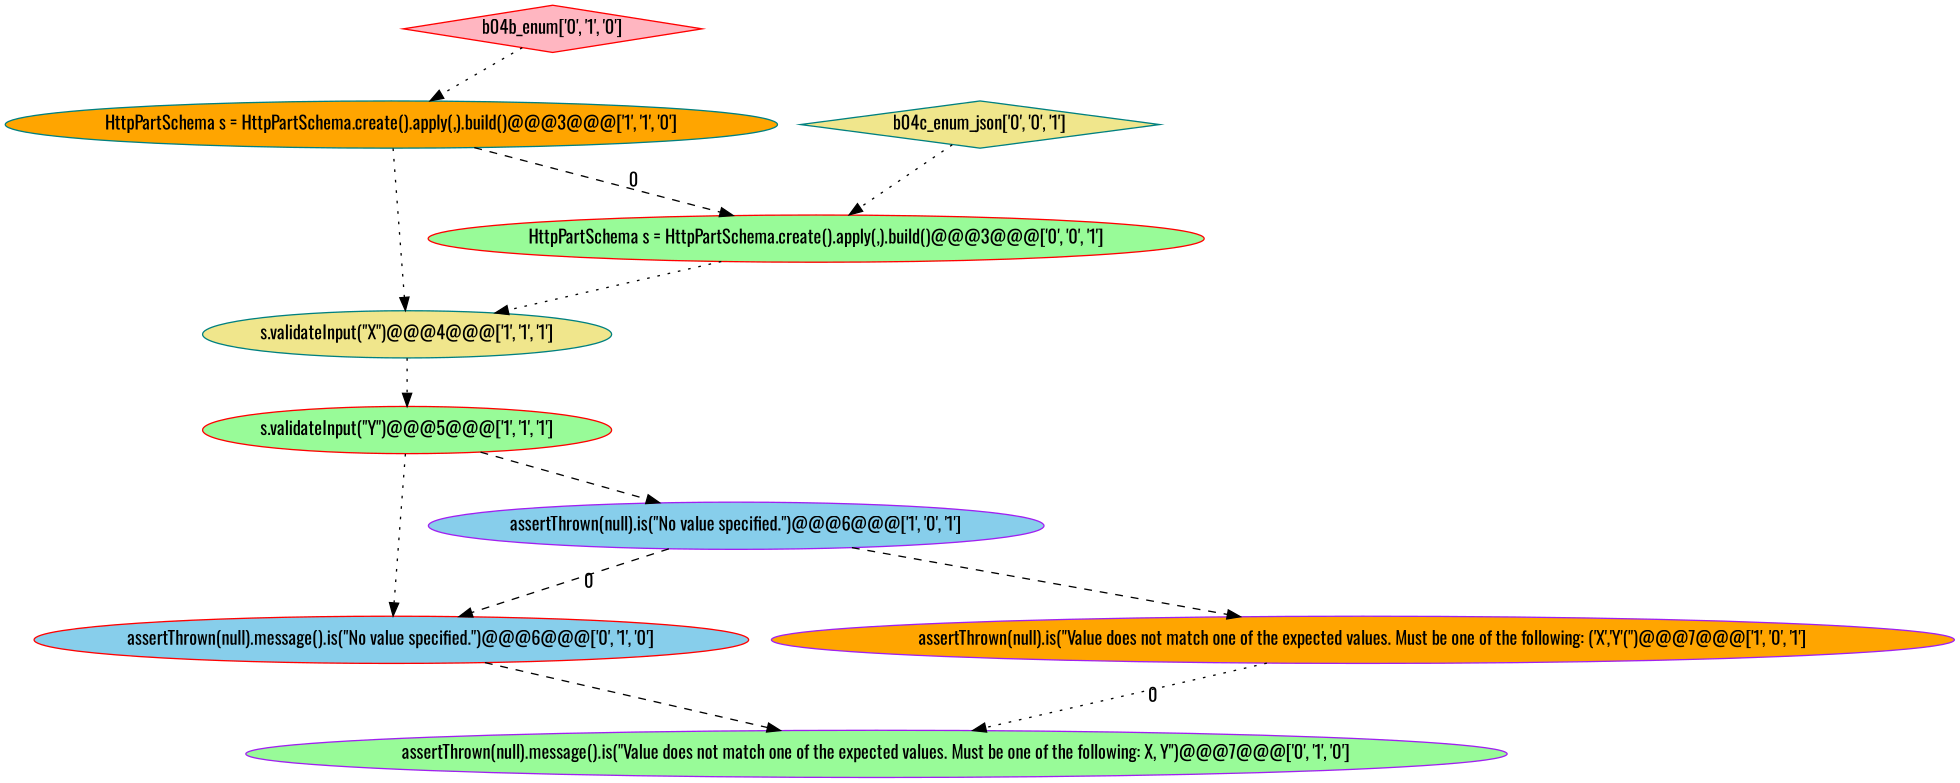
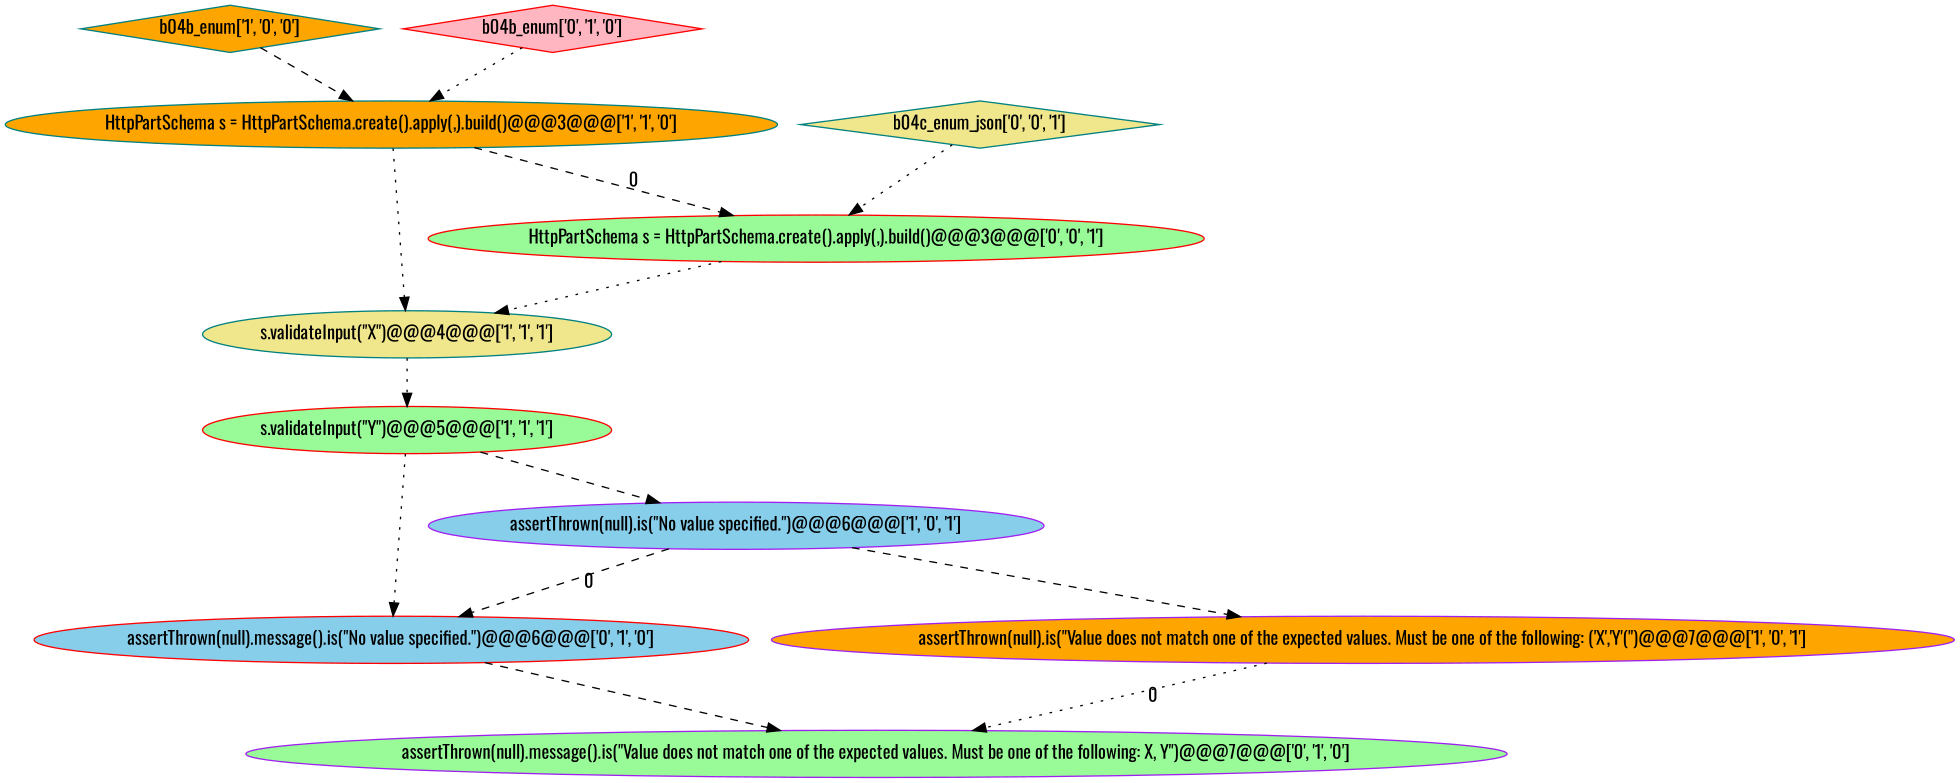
node "b04b_enum['1', '0', '0']": added
